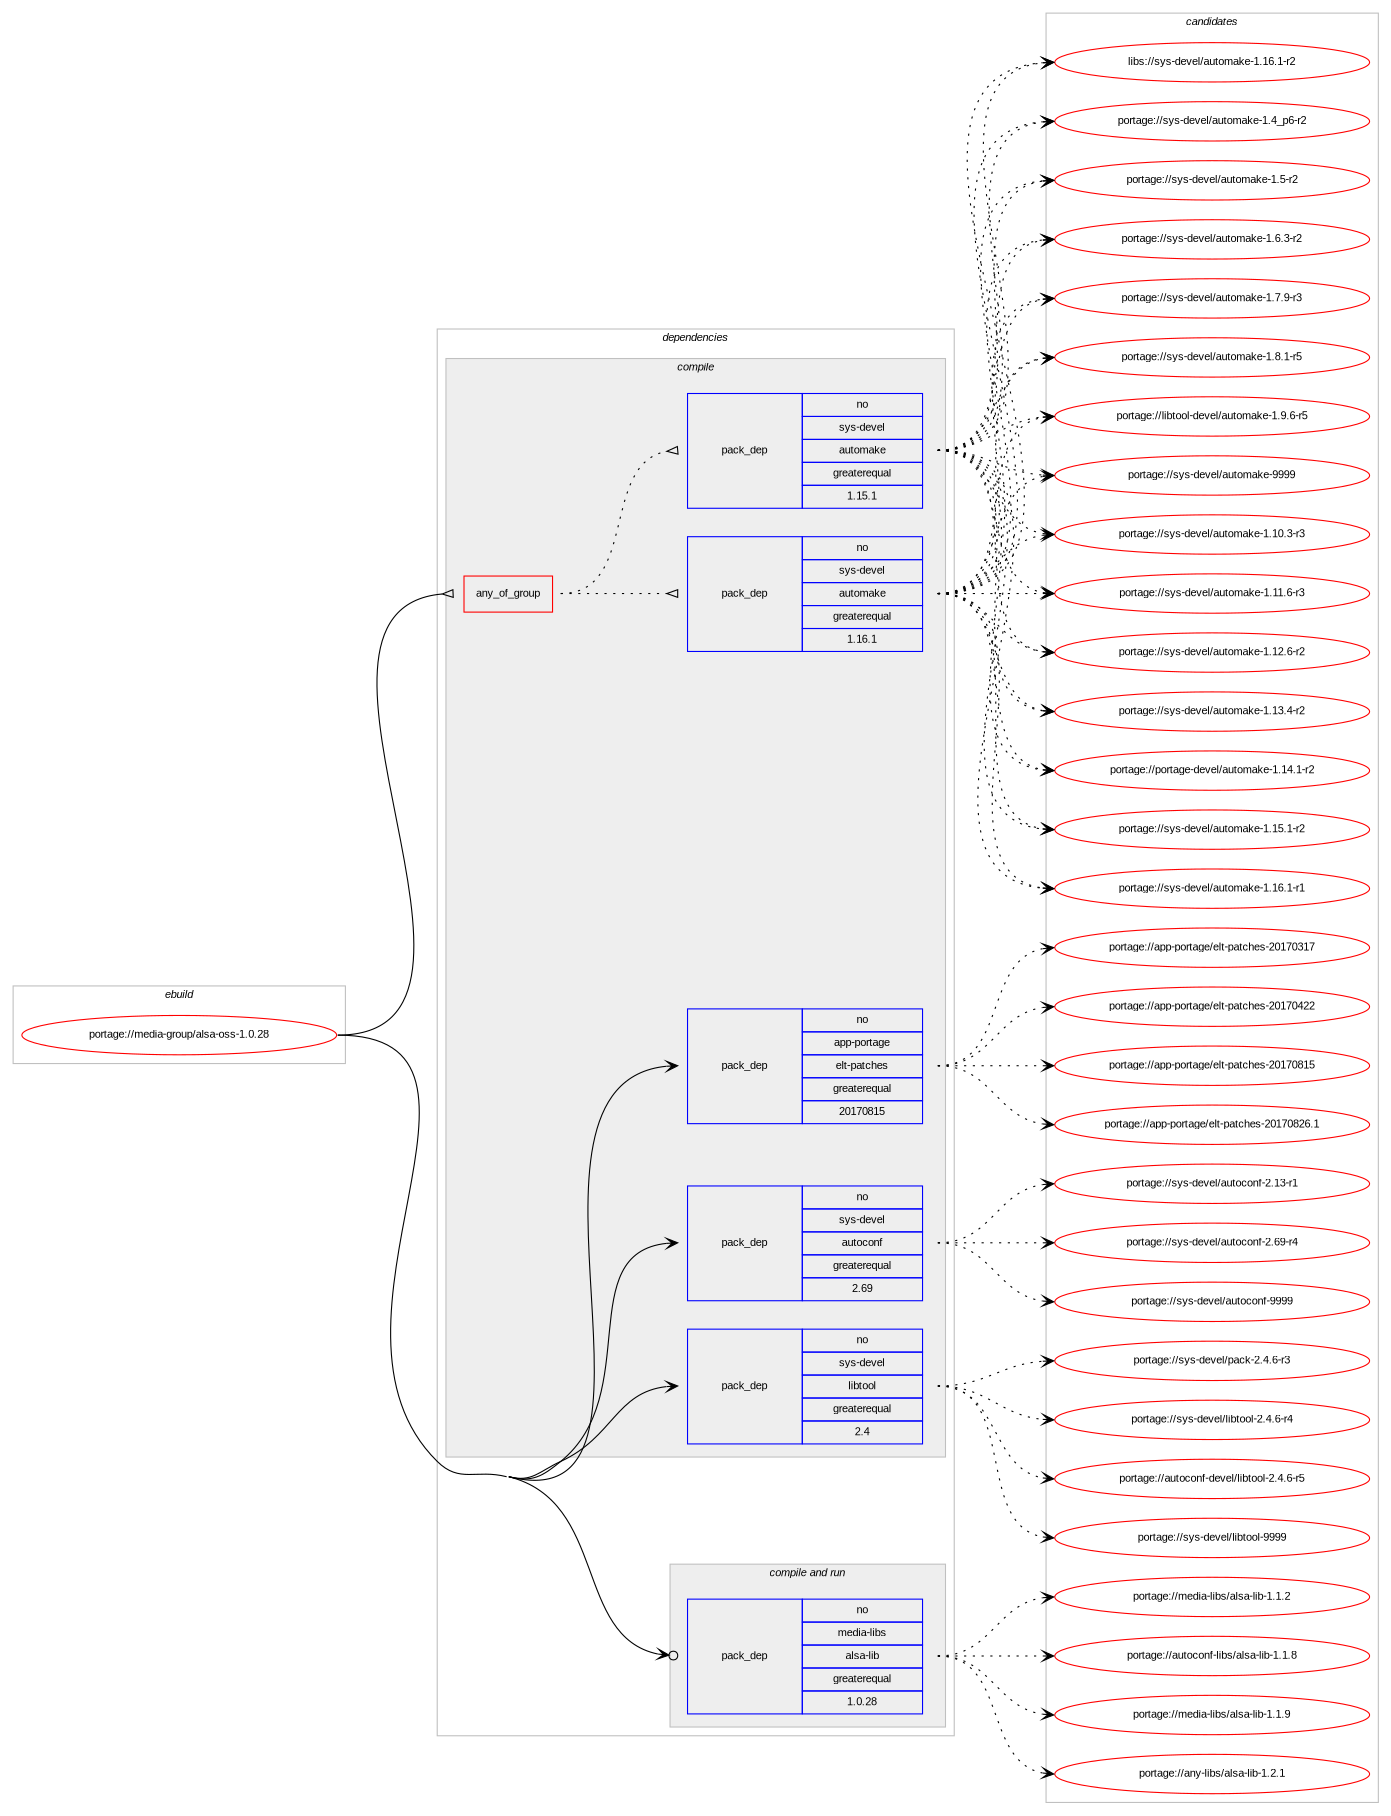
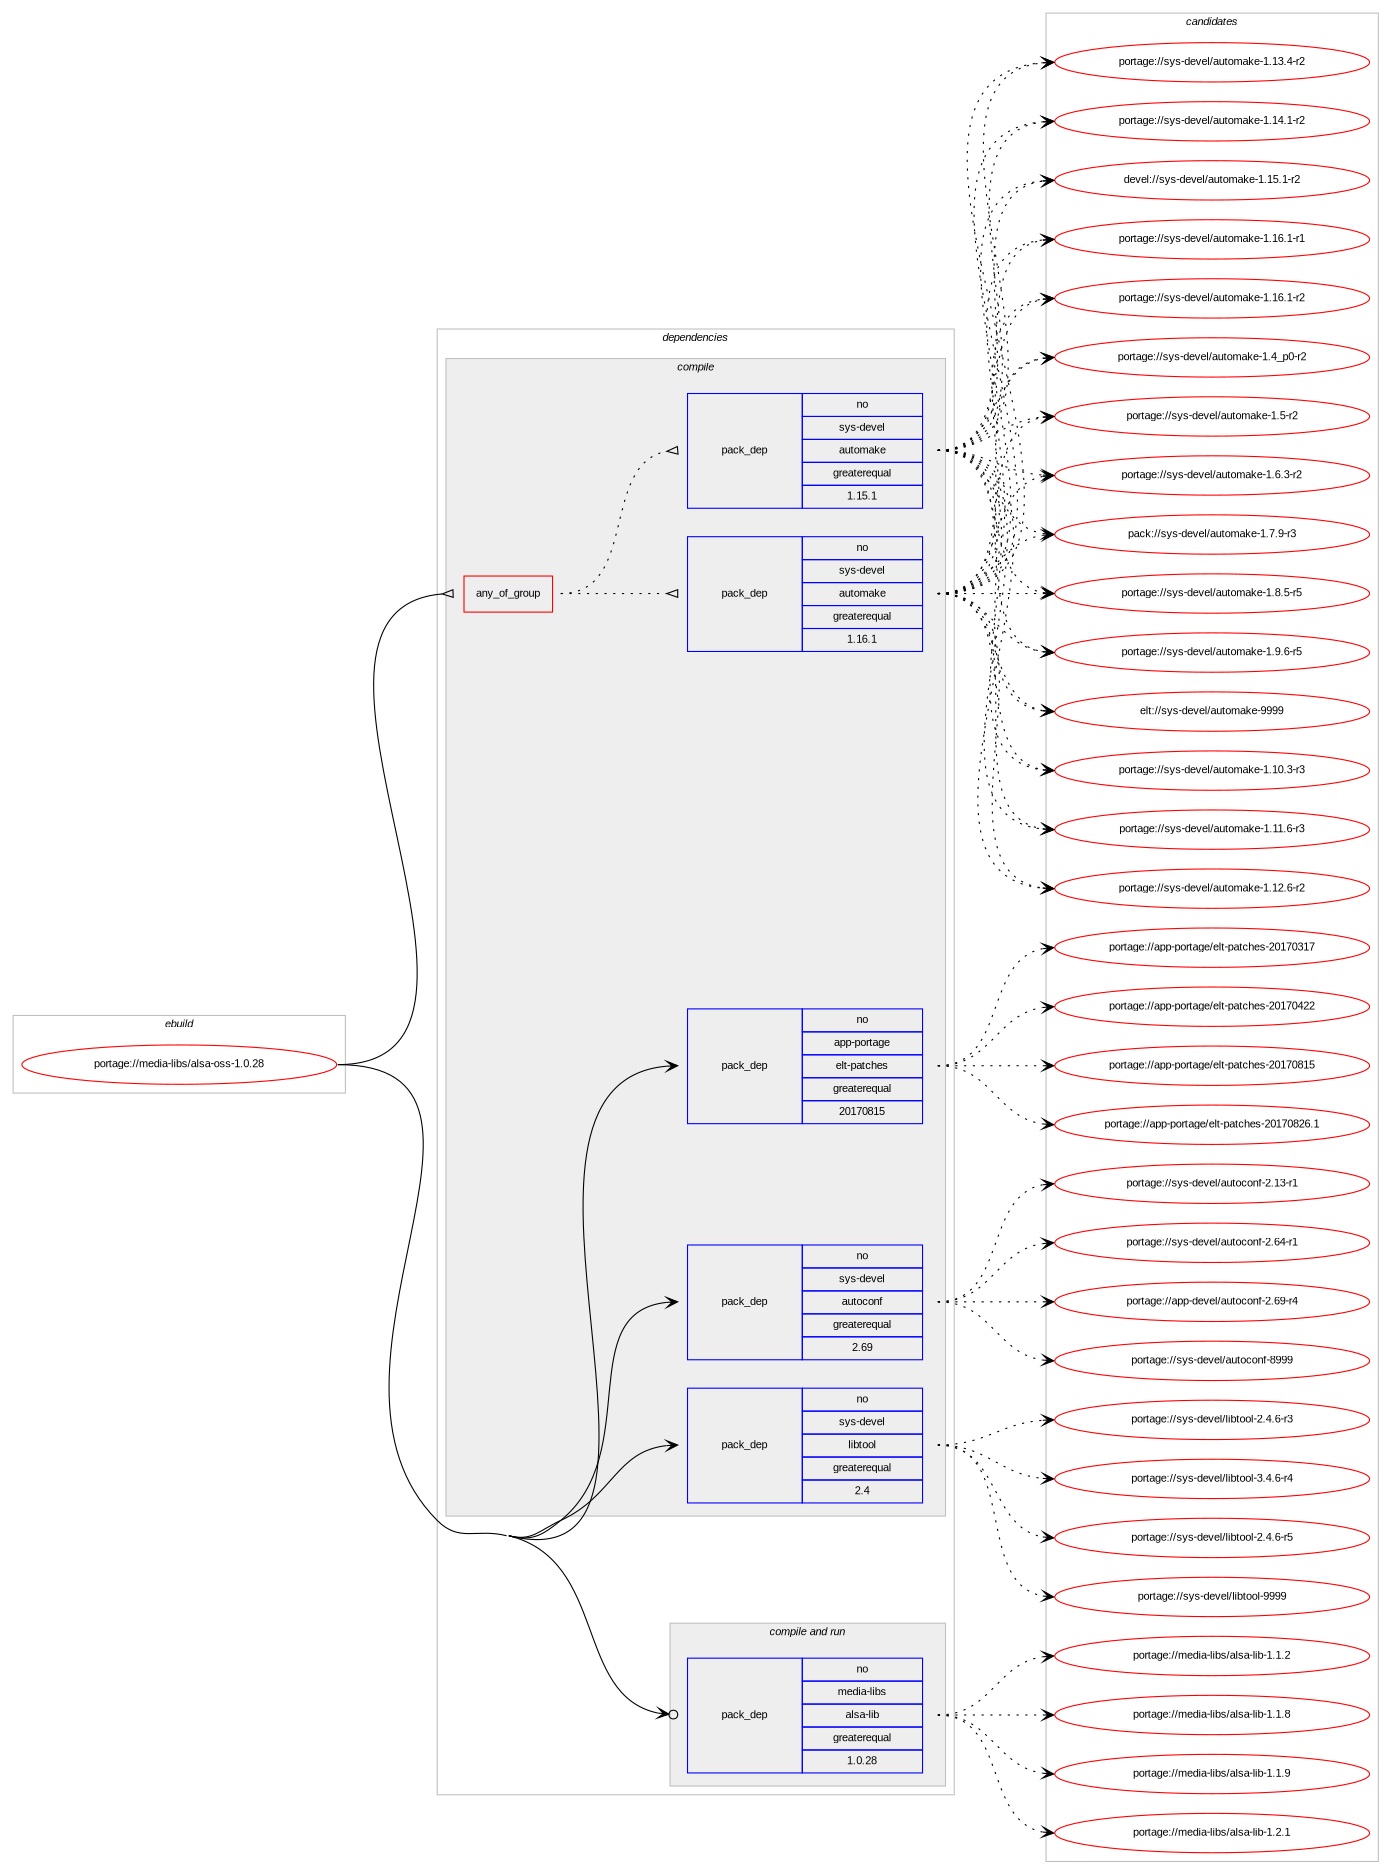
node "libs://sys-devel/automake-1.16.1-r2": label "libs://sys-devel/automake-1.16.1-r2" -> "portage://sys-devel/automake-1.16.1-r2"
node "portage://sys-devel/automake-1.4_p6-r2": label "portage://sys-devel/automake-1.4_p6-r2" -> "portage://sys-devel/automake-1.4_p0-r2"
node "portage://sys-devel/automake-1.7.9-r3": label "portage://sys-devel/automake-1.7.9-r3" -> "pack://sys-devel/automake-1.7.9-r3"
node "portage://sys-devel/automake-1.8.1-r5": label "portage://sys-devel/automake-1.8.1-r5" -> "portage://sys-devel/automake-1.8.5-r5"
node "portage://libtool-devel/automake-1.9.6-r5": label "portage://libtool-devel/automake-1.9.6-r5" -> "portage://sys-devel/automake-1.9.6-r5"
node "portage://sys-devel/automake-9999": label "portage://sys-devel/automake-9999" -> "elt://sys-devel/automake-9999"
node "portage://portage-devel/automake-1.14.1-r2": label "portage://portage-devel/automake-1.14.1-r2" -> "portage://sys-devel/automake-1.14.1-r2"
node "portage://sys-devel/automake-1.15.1-r2": label "portage://sys-devel/automake-1.15.1-r2" -> "devel://sys-devel/automake-1.15.1-r2"
node "portage://media-group/alsa-oss-1.0.28": label "portage://media-group/alsa-oss-1.0.28" -> "portage://media-libs/alsa-oss-1.0.28"
node "portage://sys-devel/autoconf-2.64-r1": added
node "portage://sys-devel/autoconf-2.69-r4": label "portage://sys-devel/autoconf-2.69-r4" -> "portage://app-devel/autoconf-2.69-r4"
node "portage://sys-devel/autoconf-9999": label "portage://sys-devel/autoconf-9999" -> "portage://sys-devel/autoconf-8999"
node "portage://sys-devel/pack-2.4.6-r3": label "portage://sys-devel/pack-2.4.6-r3" -> "portage://sys-devel/libtool-2.4.6-r3"
node "portage://sys-devel/libtool-2.4.6-r4": label "portage://sys-devel/libtool-2.4.6-r4" -> "portage://sys-devel/libtool-3.4.6-r4"
node "portage://autoconf-devel/libtool-2.4.6-r5": label "portage://autoconf-devel/libtool-2.4.6-r5" -> "portage://sys-devel/libtool-2.4.6-r5"
node "portage://autoconf-libs/alsa-lib-1.1.8": label "portage://autoconf-libs/alsa-lib-1.1.8" -> "portage://media-libs/alsa-lib-1.1.8"
node "portage://any-libs/alsa-lib-1.2.1": label "portage://any-libs/alsa-lib-1.2.1" -> "portage://media-libs/alsa-lib-1.2.1"
